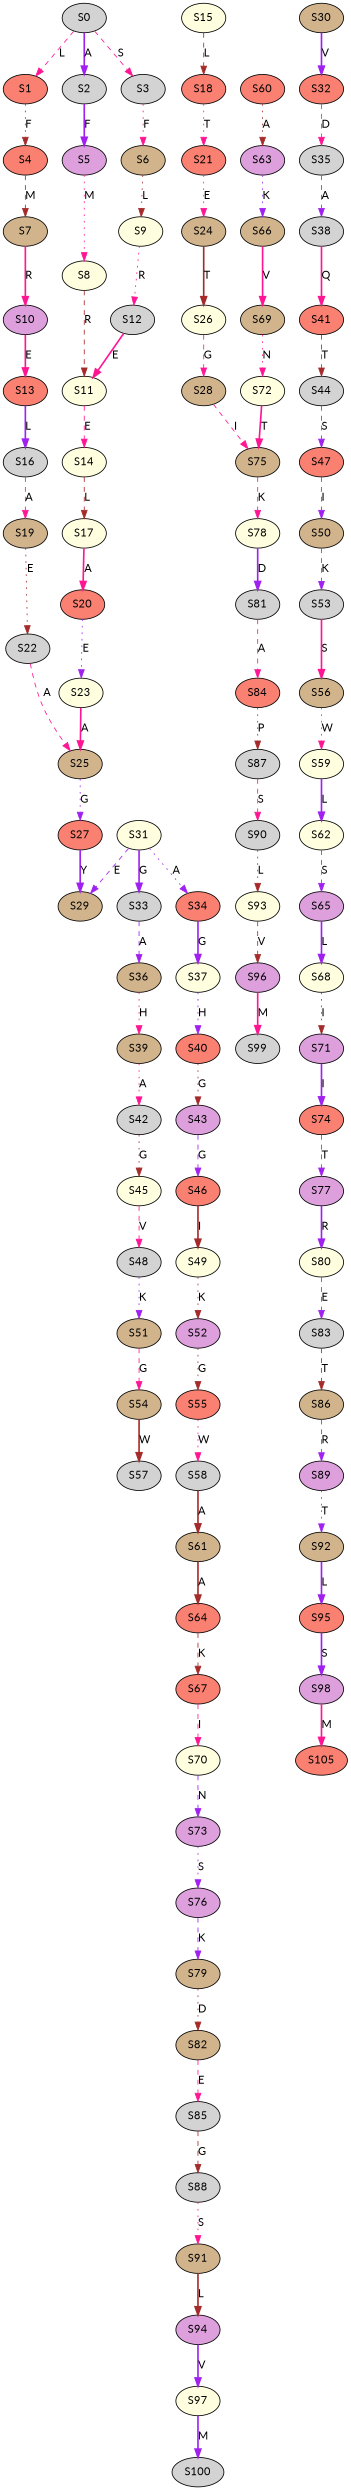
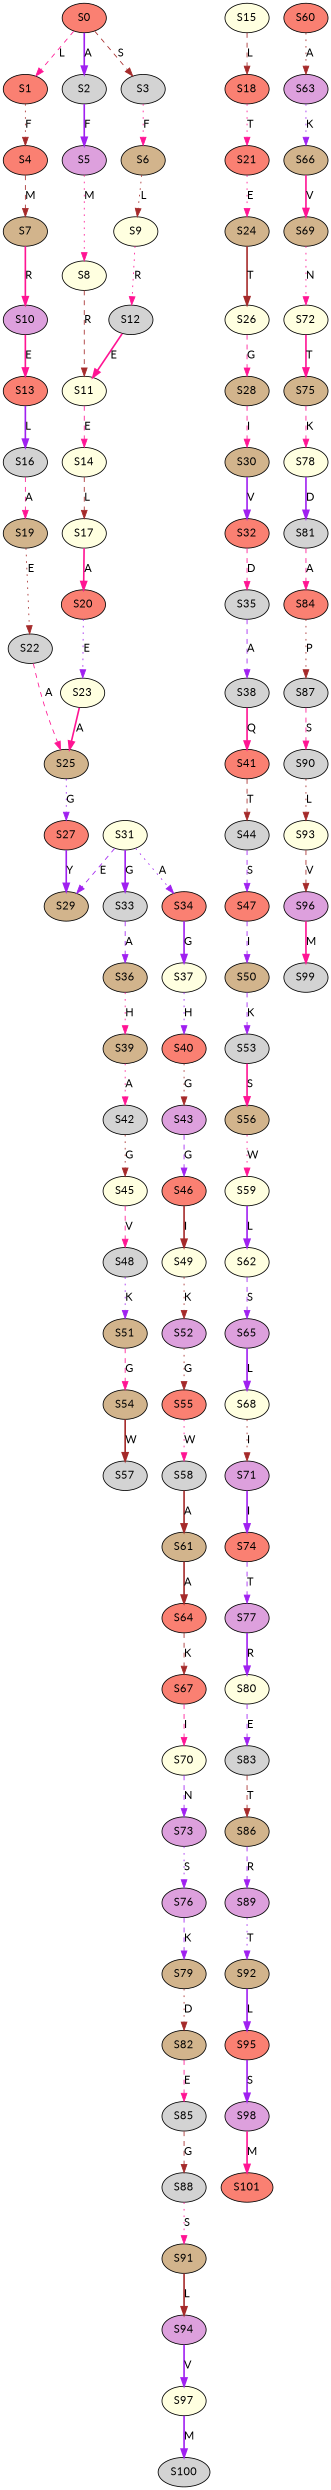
node "S0": fillcolor lightgrey -> salmon
edge "S0" -> "S3": color deeppink -> brown
edge "S28" -> "S75": now "S28" -> "S30"
node "S105": label "S105" -> "S101"
